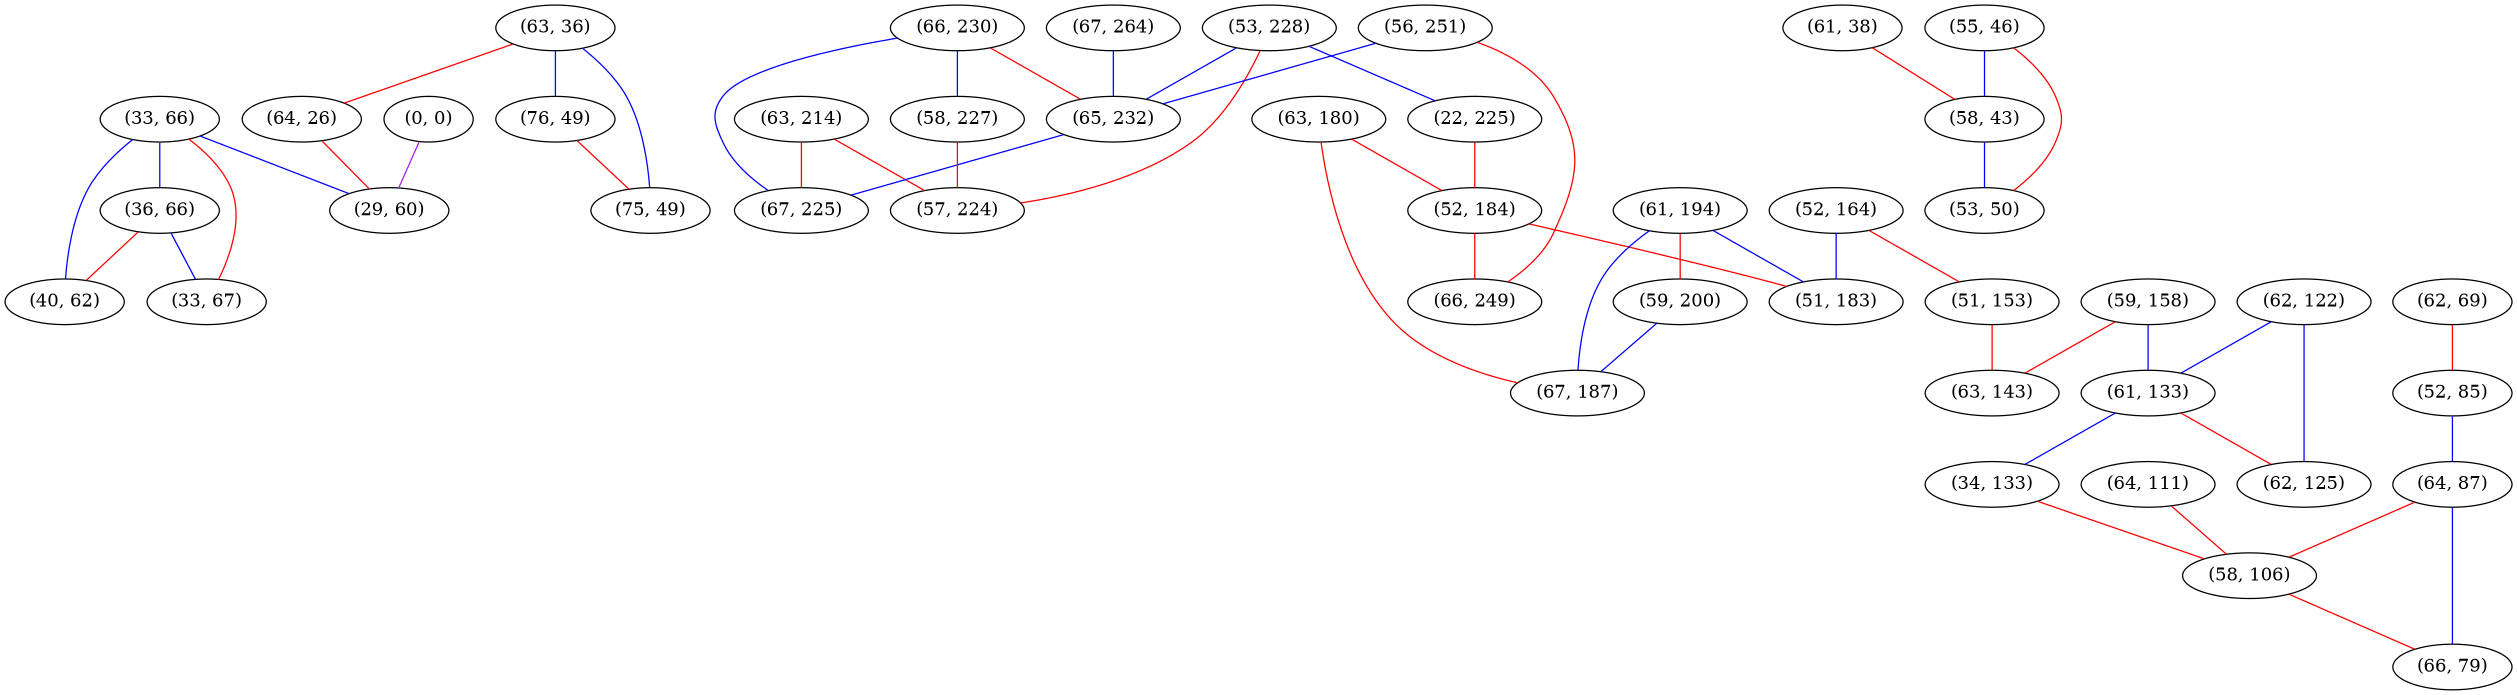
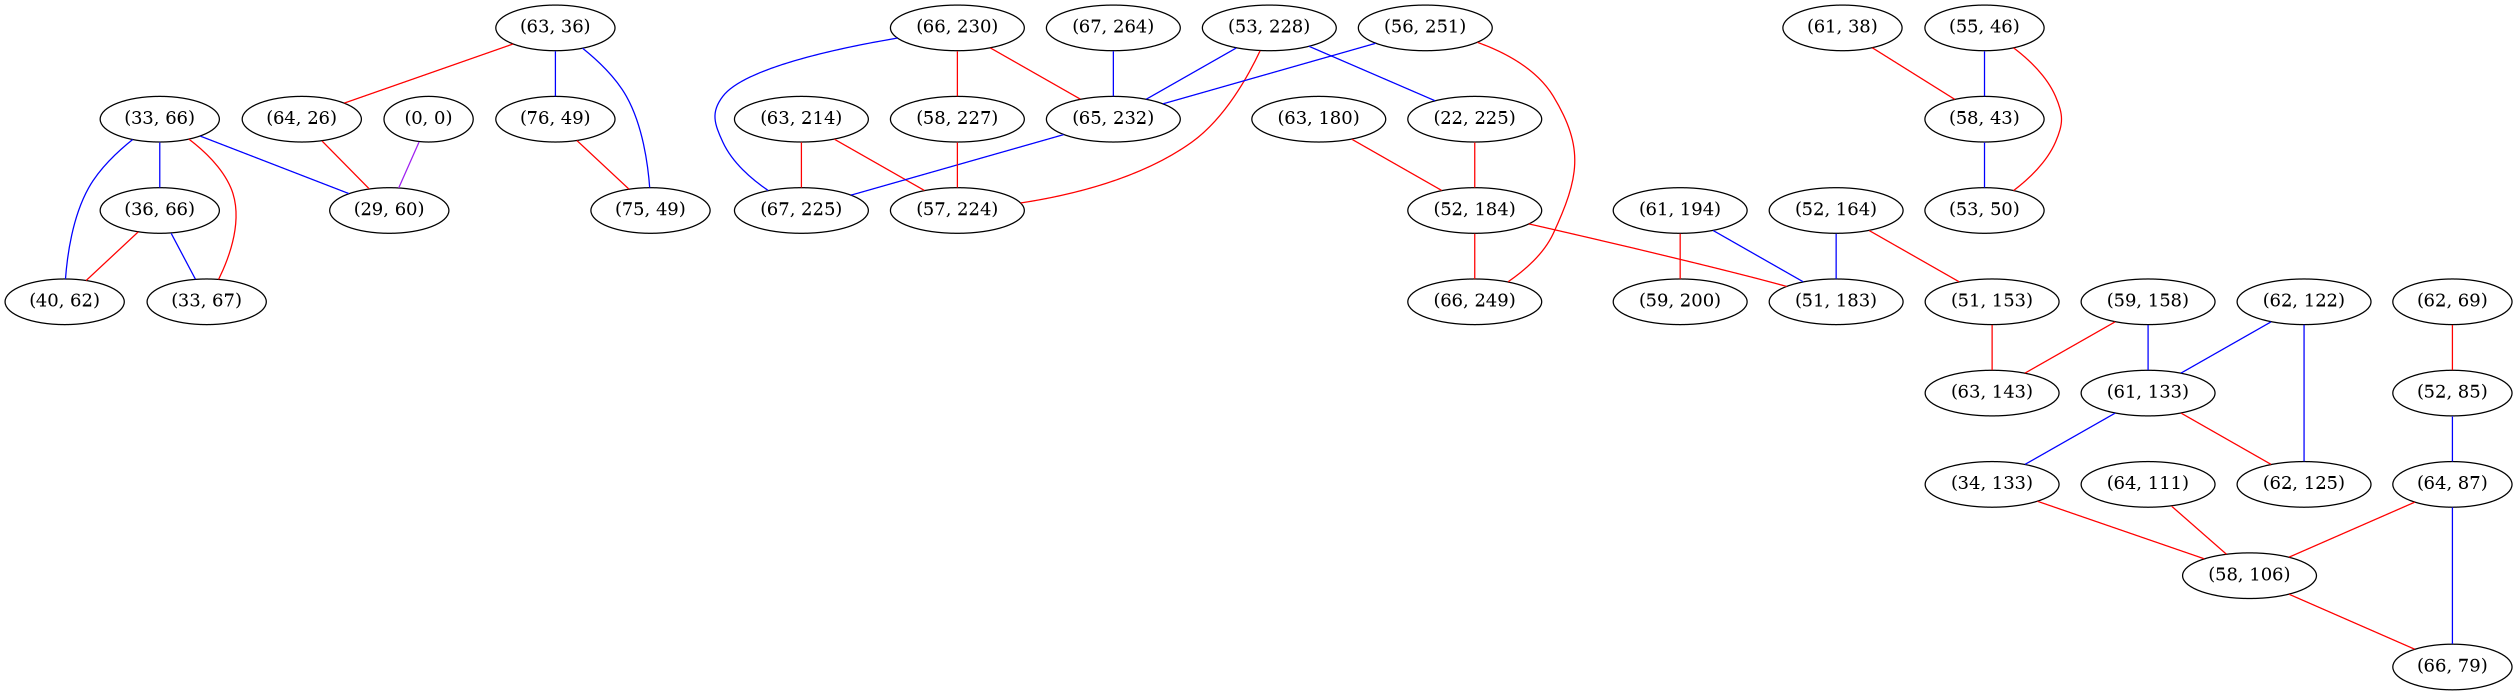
edge "(66, 230)" -- "(58, 227)": color blue -> red
node "(67, 187)": removed
